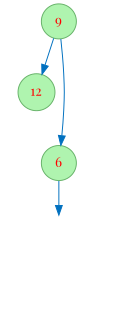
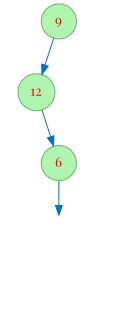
edge "9" -> "6": now "12" -> "6"
